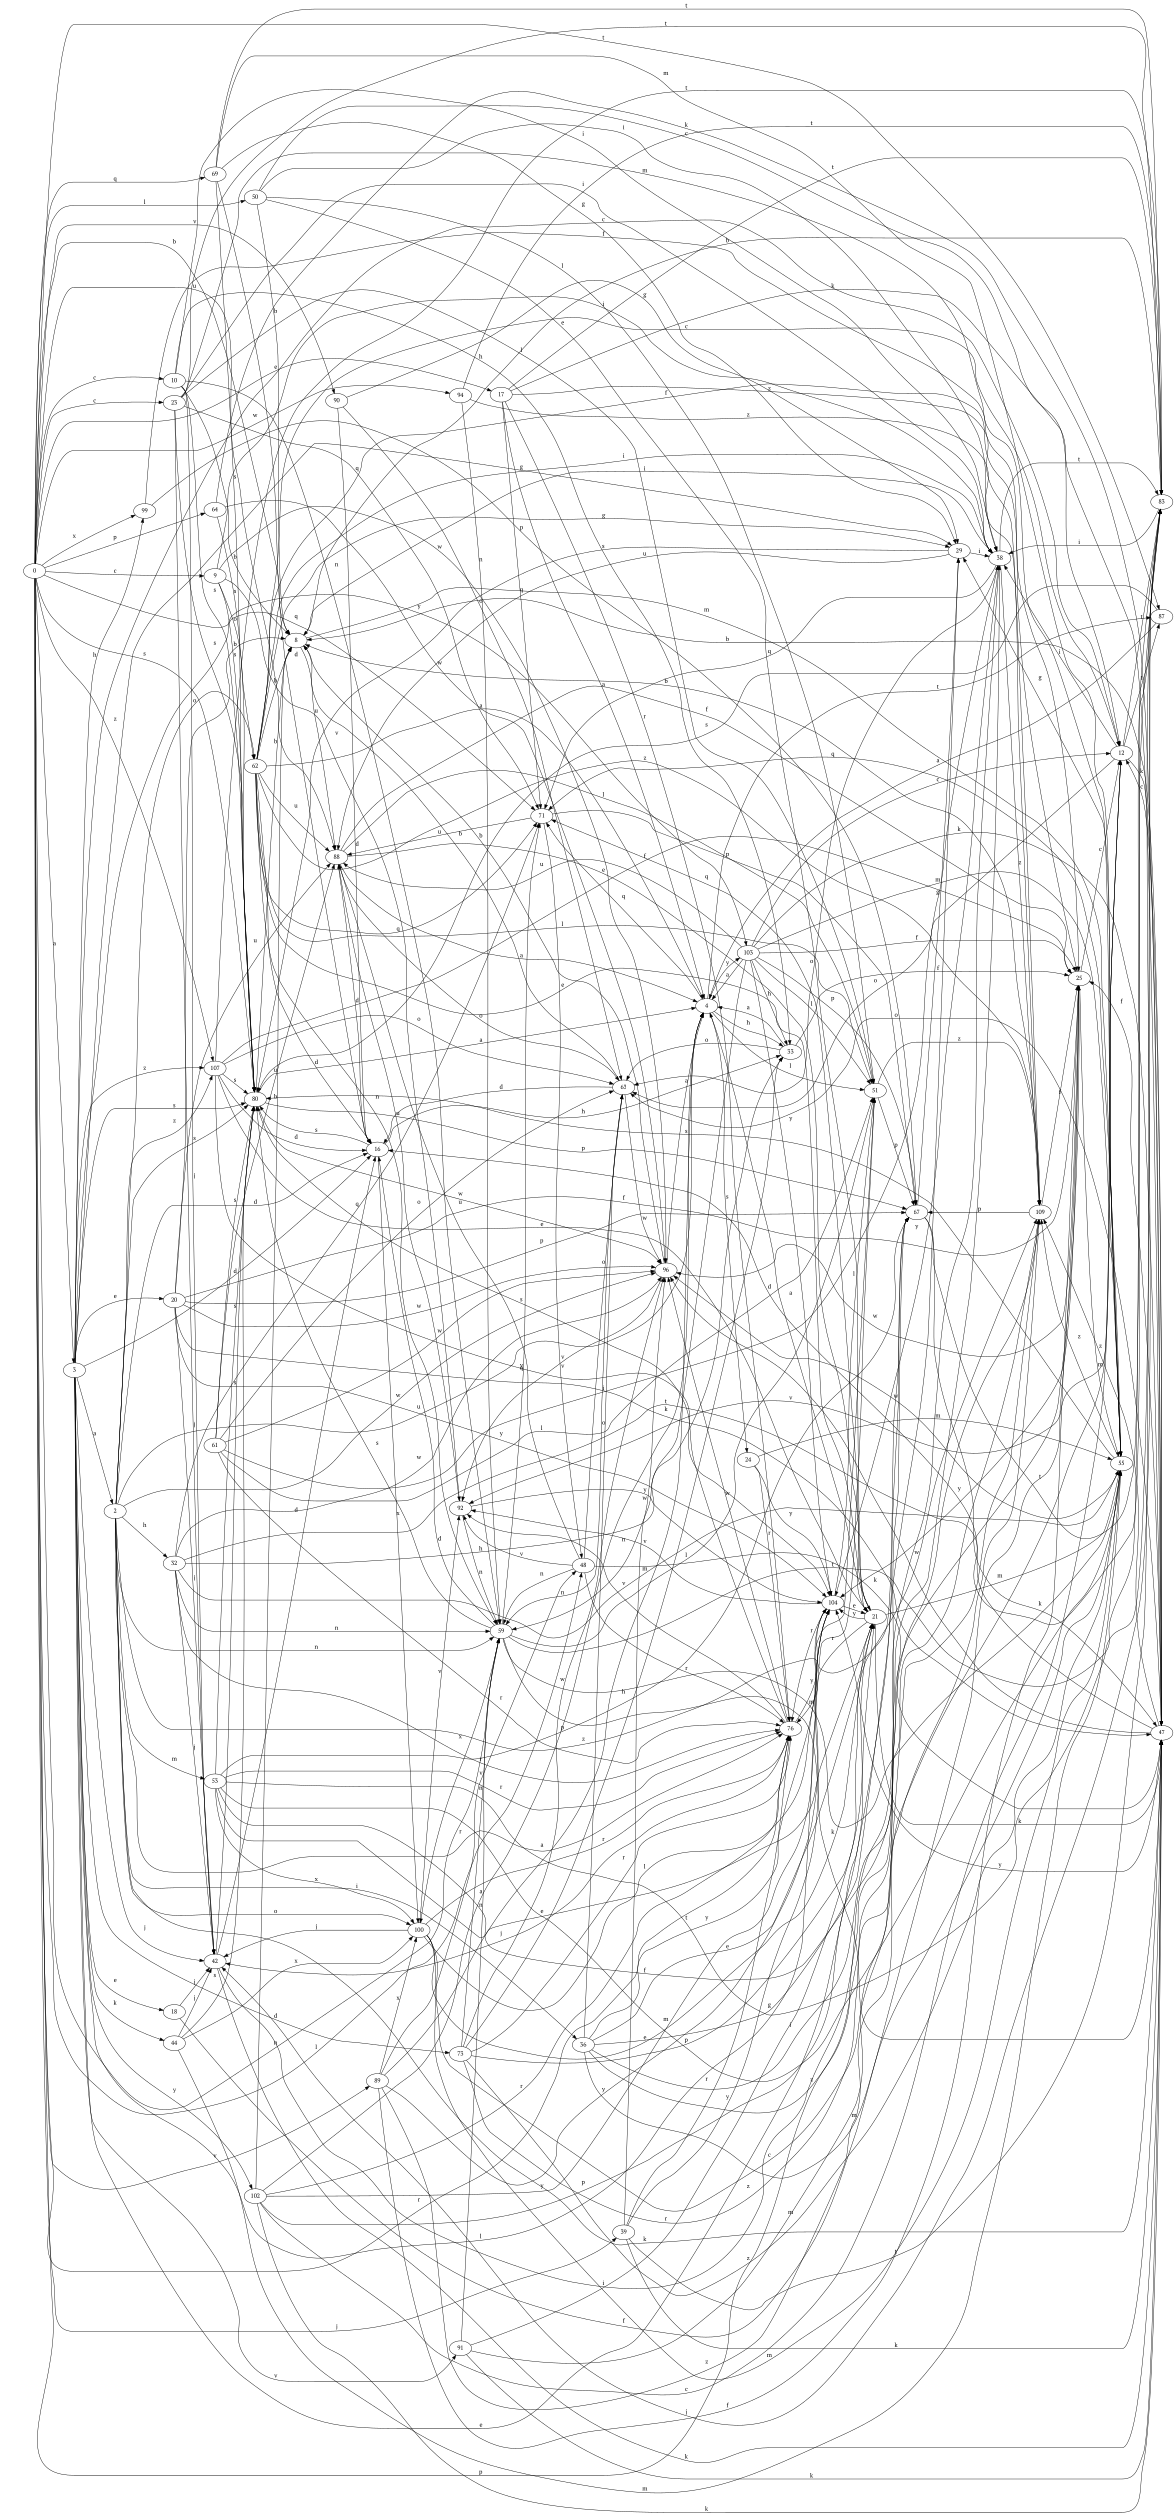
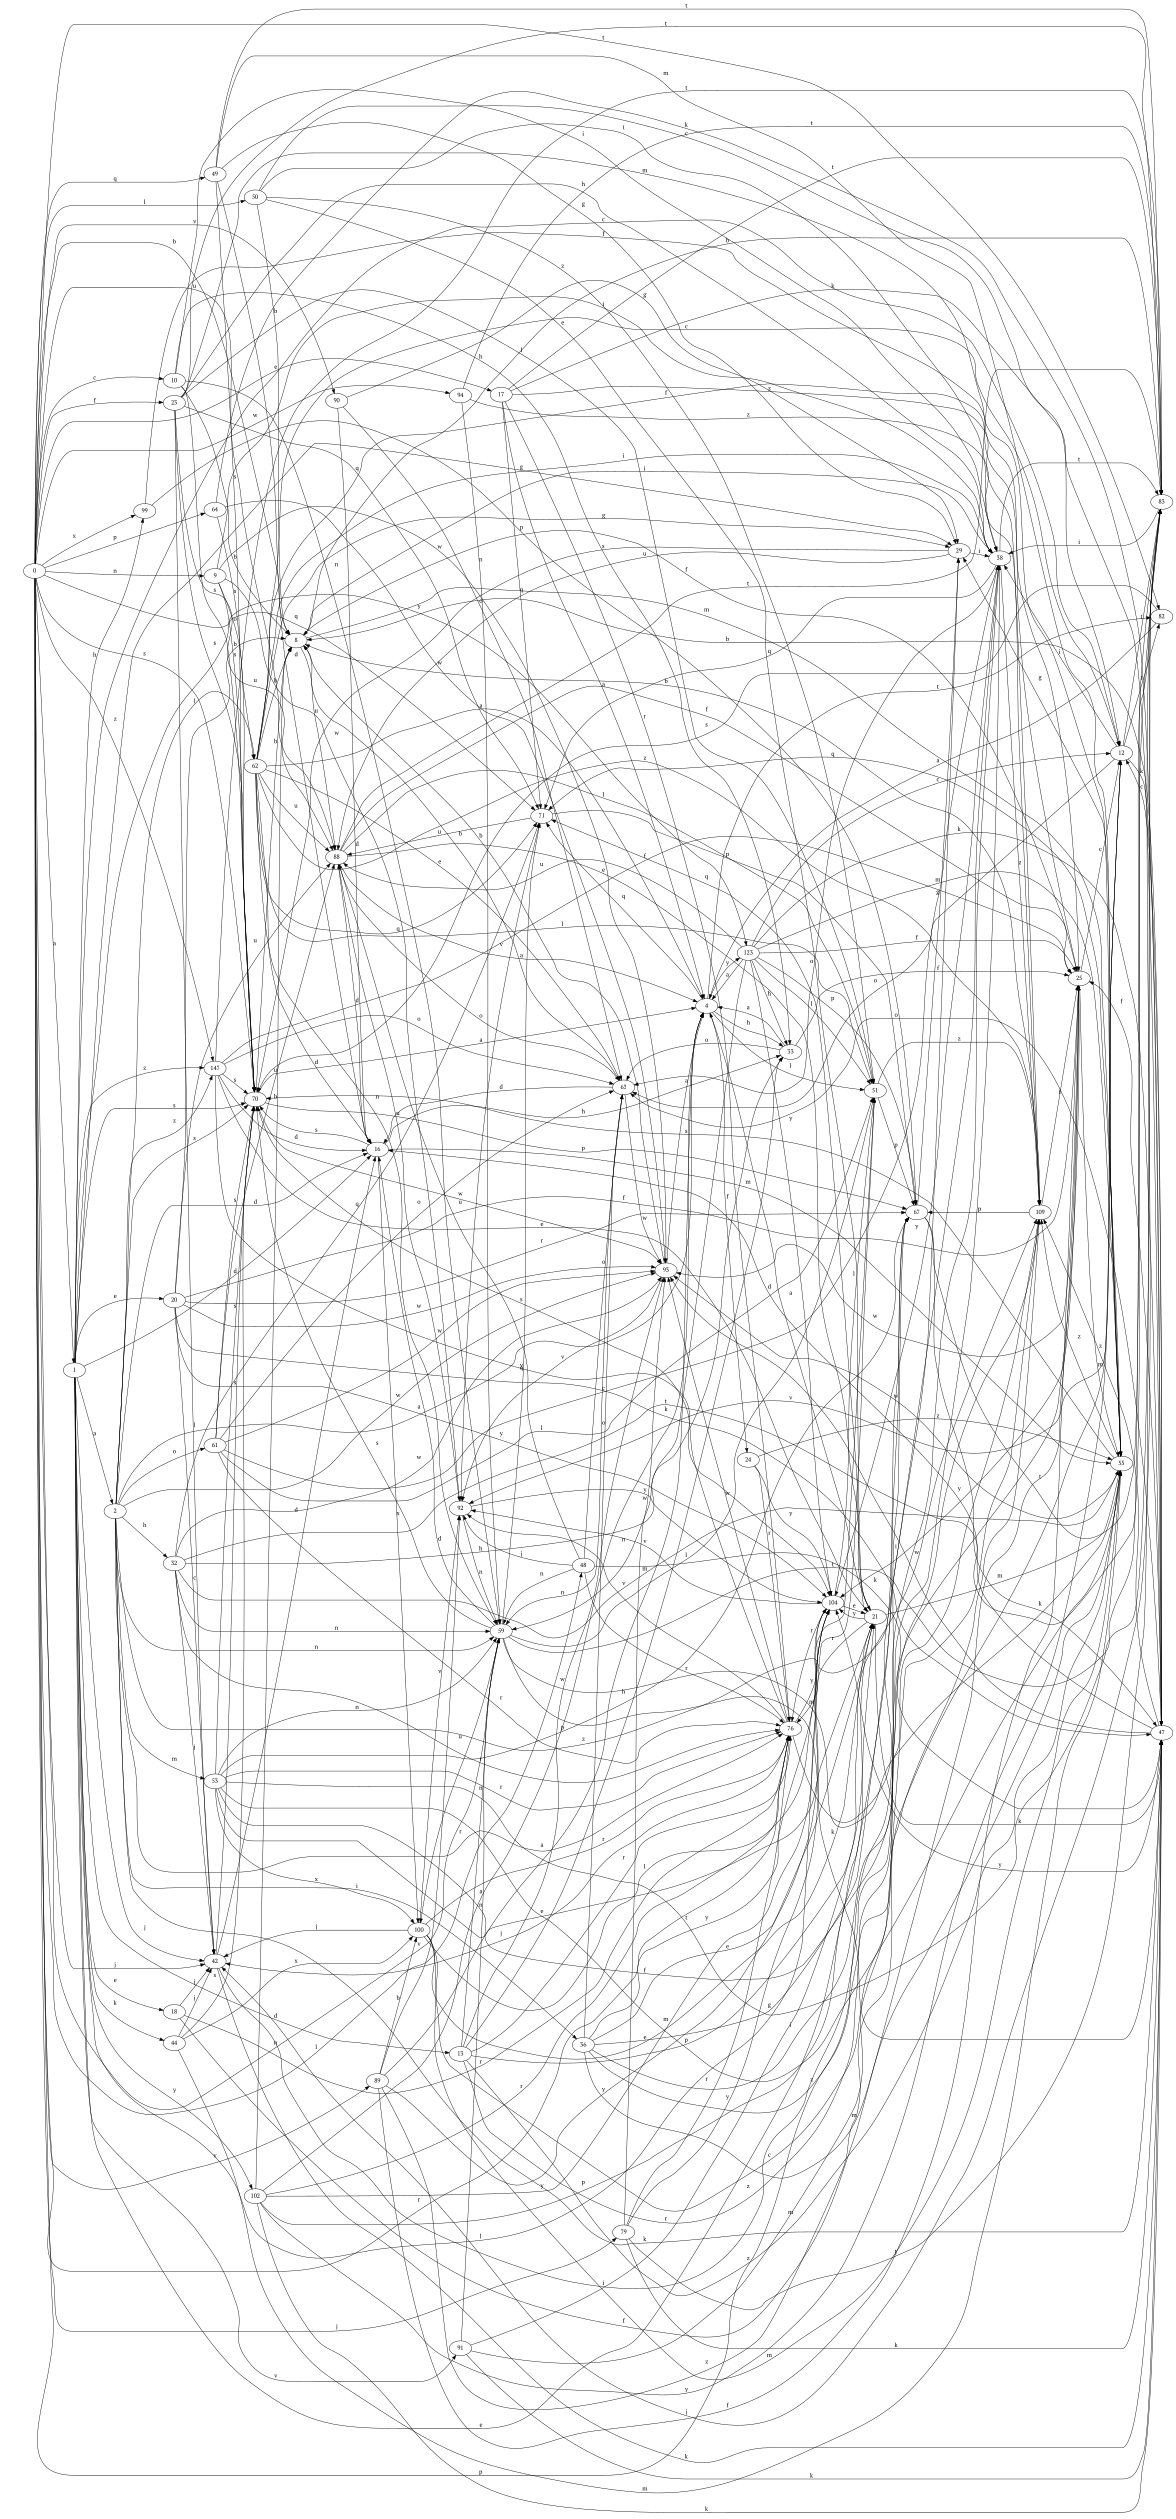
node "69": label "69" -> "49"
edge "23" -> "38": label "i" -> "h"
edge "50" -> "51": label "l" -> "z"
edge "0" -> "23": label "c" -> "f"
edge "0" -> "9": label "c" -> "n"
edge "88" -> "83": added, label "t"
edge "8" -> "25": added, label "f"
node "87": label "87" -> "82"
edge "23" -> "88": added, label "u"
edge "2" -> "62": label "o" -> "j"
edge "9" -> "92": label "v" -> "w"
node "103": label "103" -> "123"
edge "62" -> "21": now "62" -> "63"
node "107": label "107" -> "147"
node "80": label "80" -> "70"
edge "10" -> "42": now "0" -> "42"
edge "71" -> "48": now "71" -> "92"
edge "4" -> "24": label "s" -> "f"
edge "16" -> "55": added, label "m"
edge "20" -> "67": label "p" -> "r"
edge "76" -> "38": added, label "i"
node "96": label "96" -> "93"
node "3": label "3" -> "1"
edge "61" -> "38": label "i" -> "c"
edge "2" -> "4": label "u" -> "a"
edge "24" -> "55": label "m" -> "z"
edge "48" -> "92": label "v" -> "j"
edge "20" -> "42": label "j" -> "c"
edge "53" -> "59": added, label "n"
edge "59" -> "100": label "x" -> "u"
edge "89" -> "48": now "89" -> "92"
edge "2" -> "100": now "2" -> "61"
edge "89" -> "100": label "x" -> "b"
edge "18" -> "76": added, label "r"
node "73": label "73" -> "13"
node "39": label "39" -> "79"
edge "102" -> "12": label "c" -> "y"
